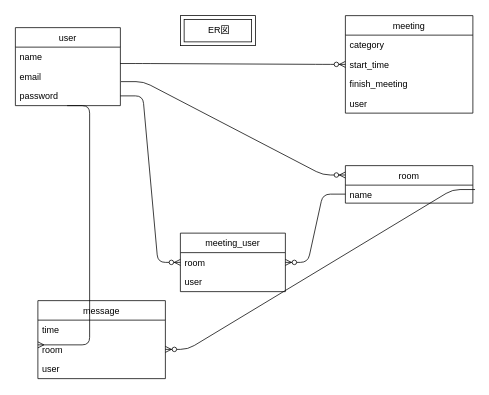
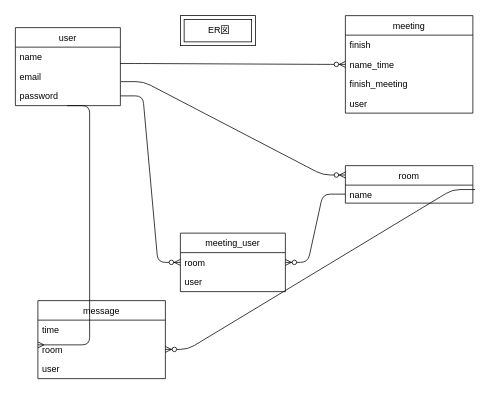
node "category": label "category" -> "finish"
node "start_time": label "start_time" -> "name_time"
